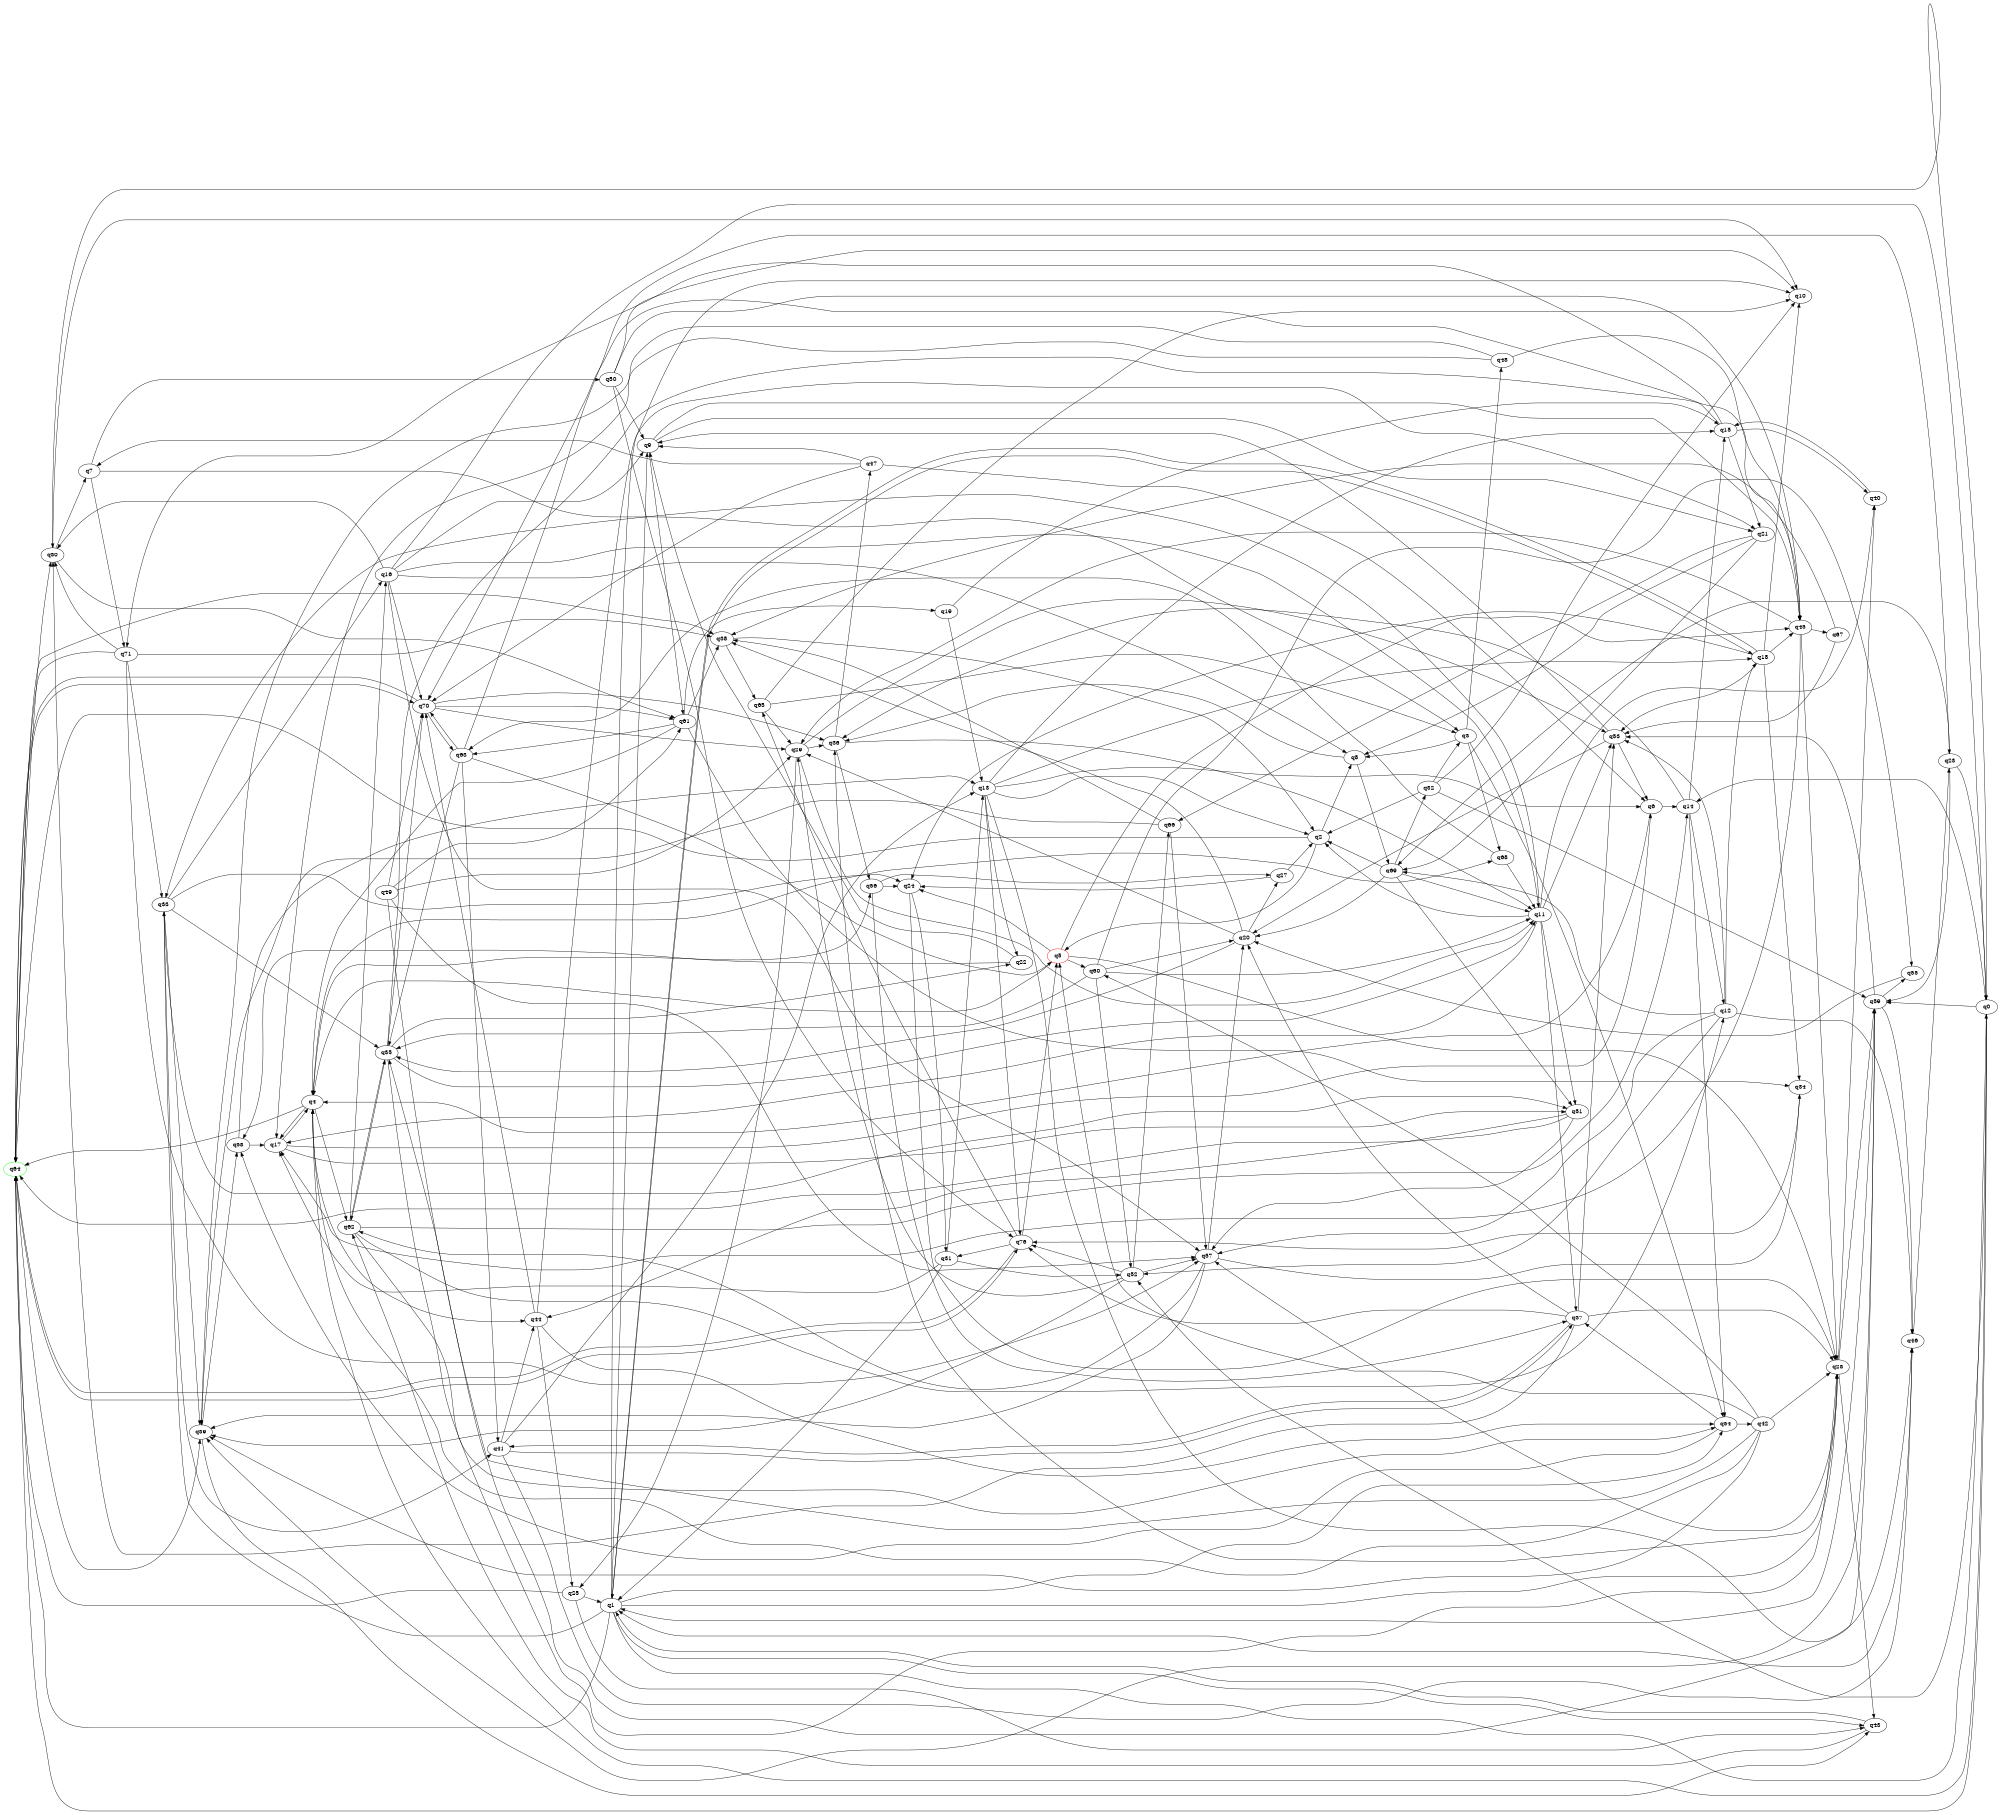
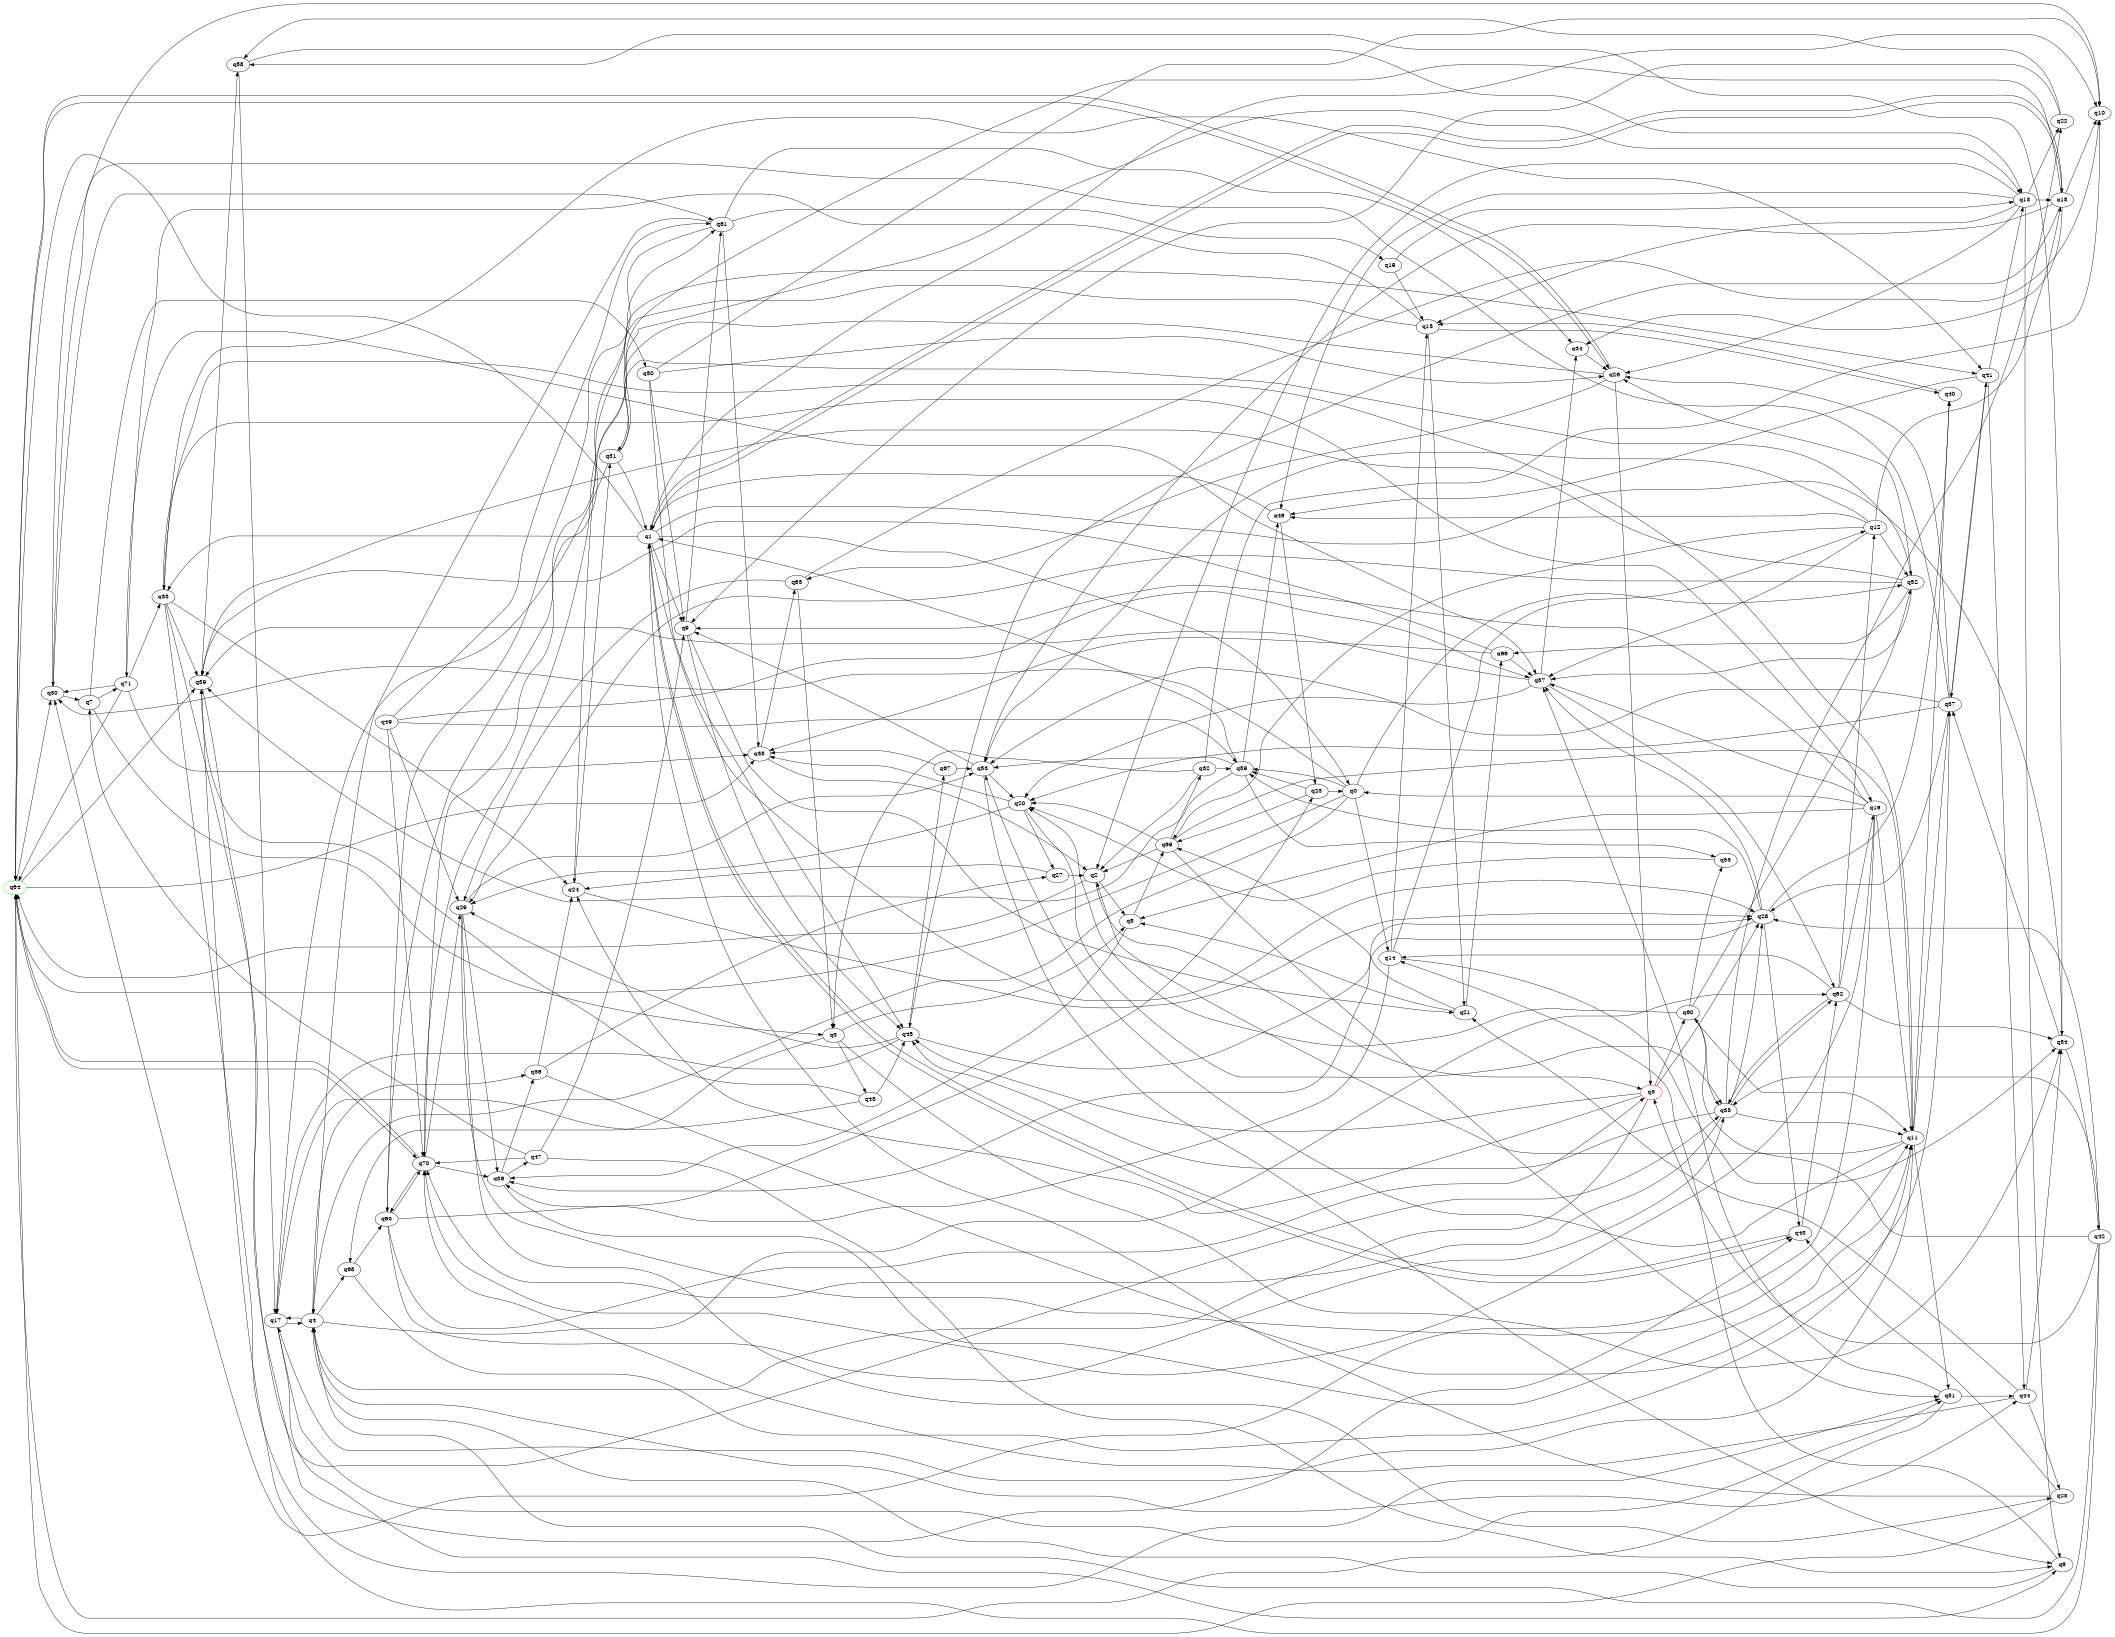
edge "q4" -> "q64": removed
node "q76": label "q76" -> "q26"
